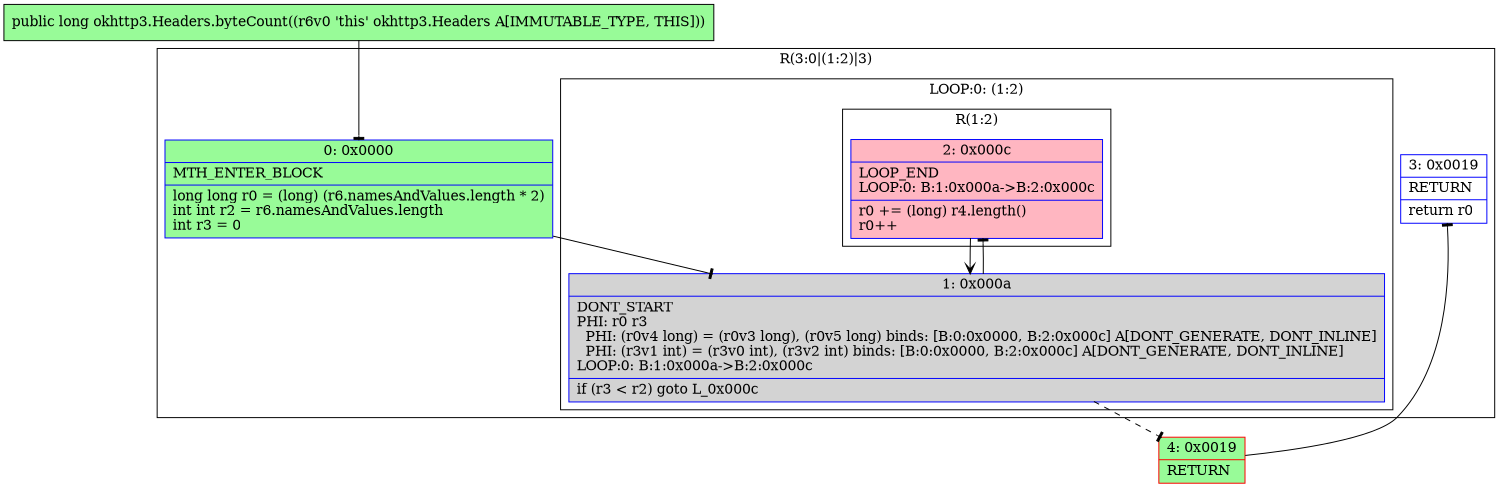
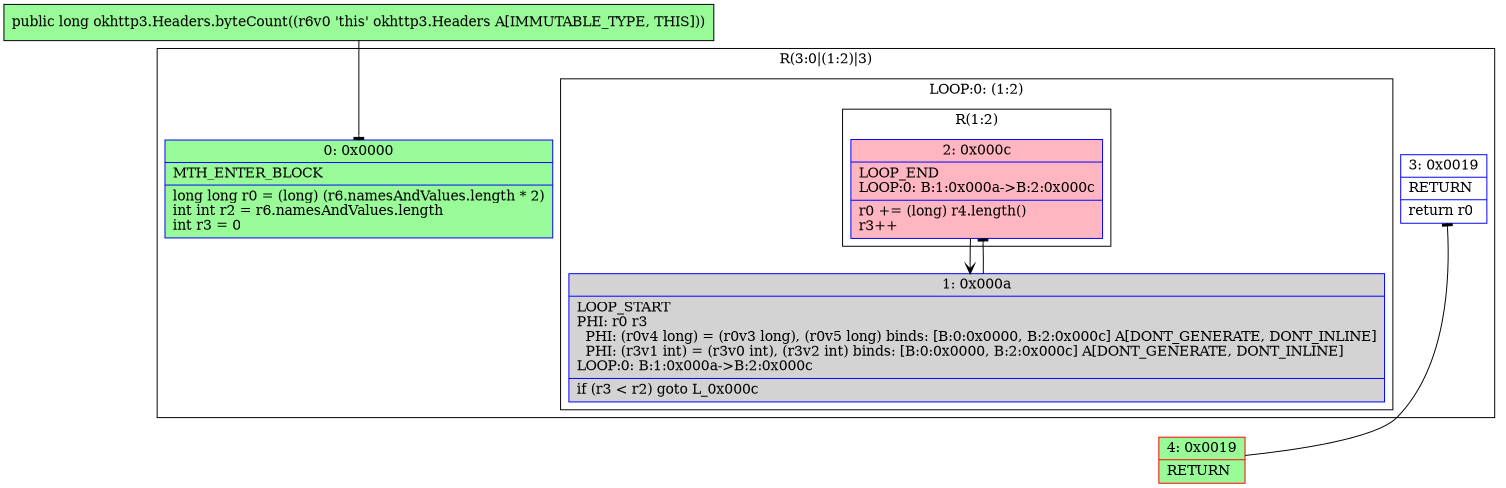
node "2: 0x000c": text "r0++" -> "r3++"
edge "0: 0x0000" -> "1: 0x000a": removed
node "1: 0x000a": text "DONT_START" -> "LOOP_START"
edge "1: 0x000a" -> "4: 0x0019": removed
